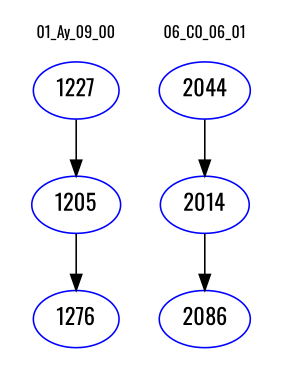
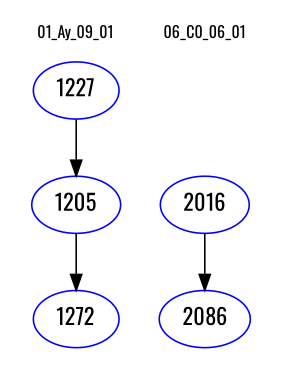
cluster "01_Ay_09_00": label "01_Ay_09_00" -> "01_Ay_09_01"
node "2044": removed
node "2014": label "2014" -> "2016"
node "1276": label "1276" -> "1272"
